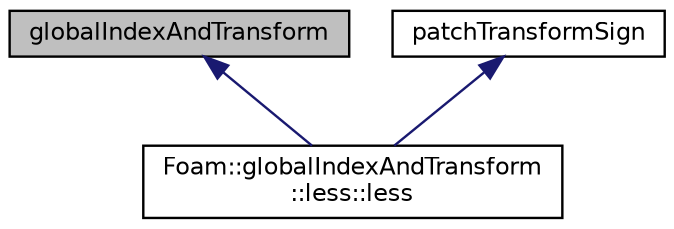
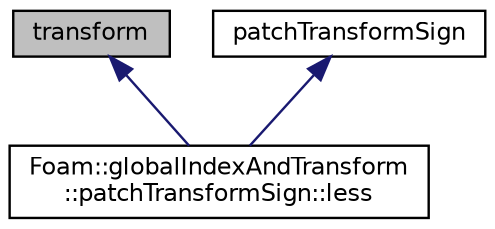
node "globalIndexAndTransform": label "globalIndexAndTransform" -> "transform"
node "Foam::globalIndexAndTransform ::less::less": label "Foam::globalIndexAndTransform ::less::less" -> "Foam::globalIndexAndTransform ::patchTransformSign::less"
